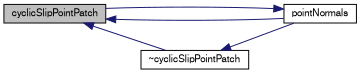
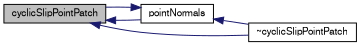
edge "pointNormals" -> "~cyclicSlipPointPatch": reversed
